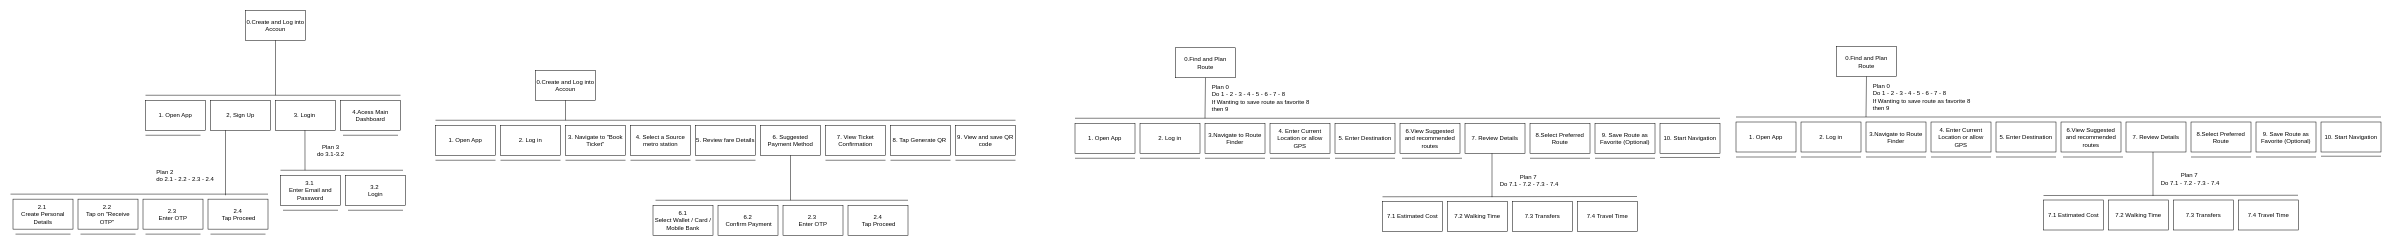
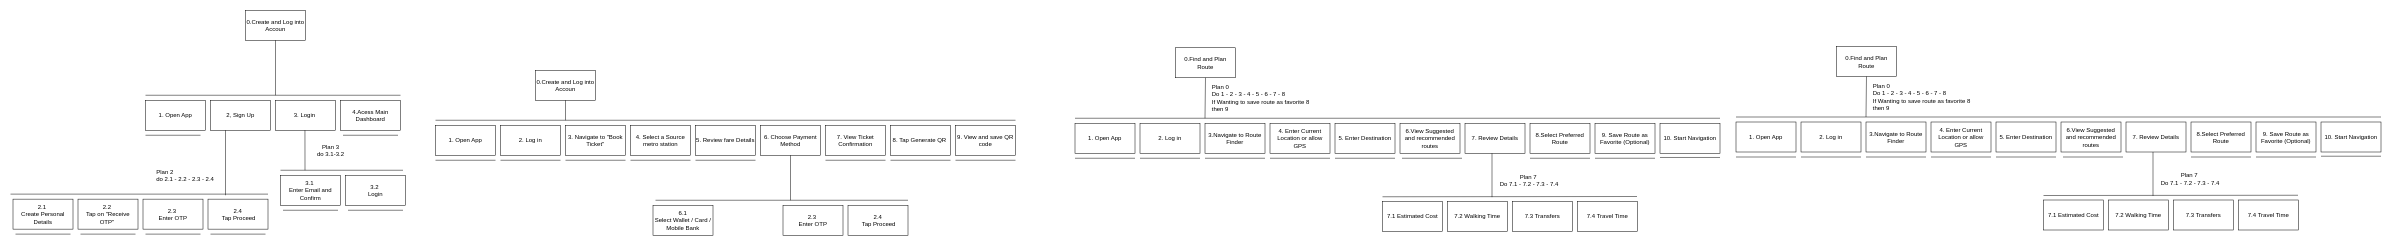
node "6. Suggested Payment Method": label "6. Suggested Payment Method" -> "6. Choose Payment Method"
node "3.1 Enter Email and Password": label "3.1 Enter Email and Password" -> "3.1 Enter Email and Confirm"
node "6.2 Confirm Payment": removed
